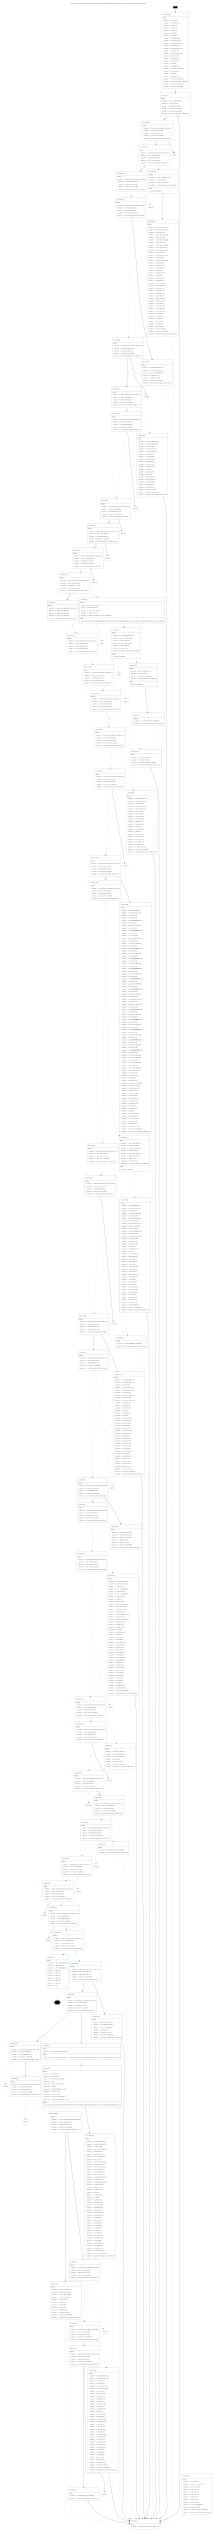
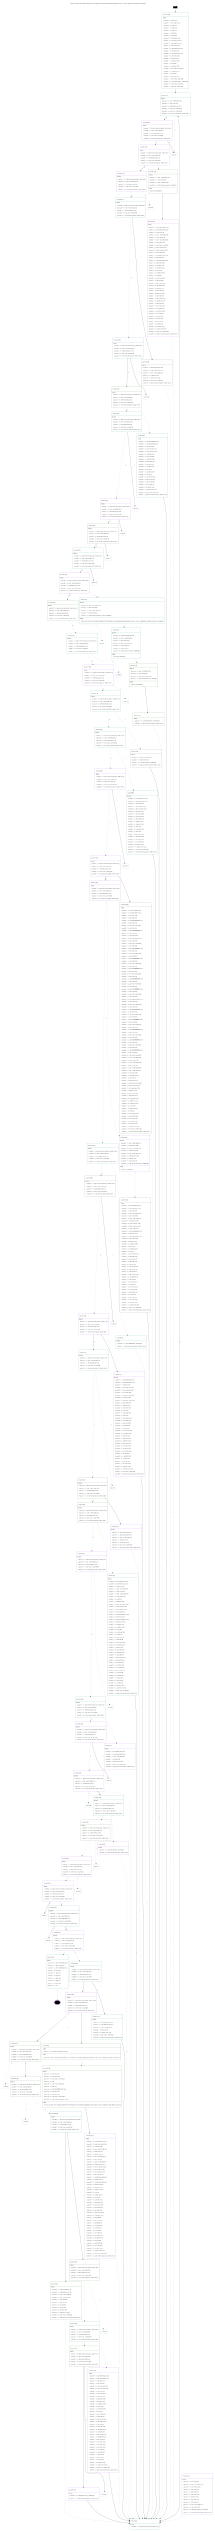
edge "0x401fa1 [30]" -> "0x402919 [5]": now "0x4017a4 [28]" -> "0x402919 [5]"
